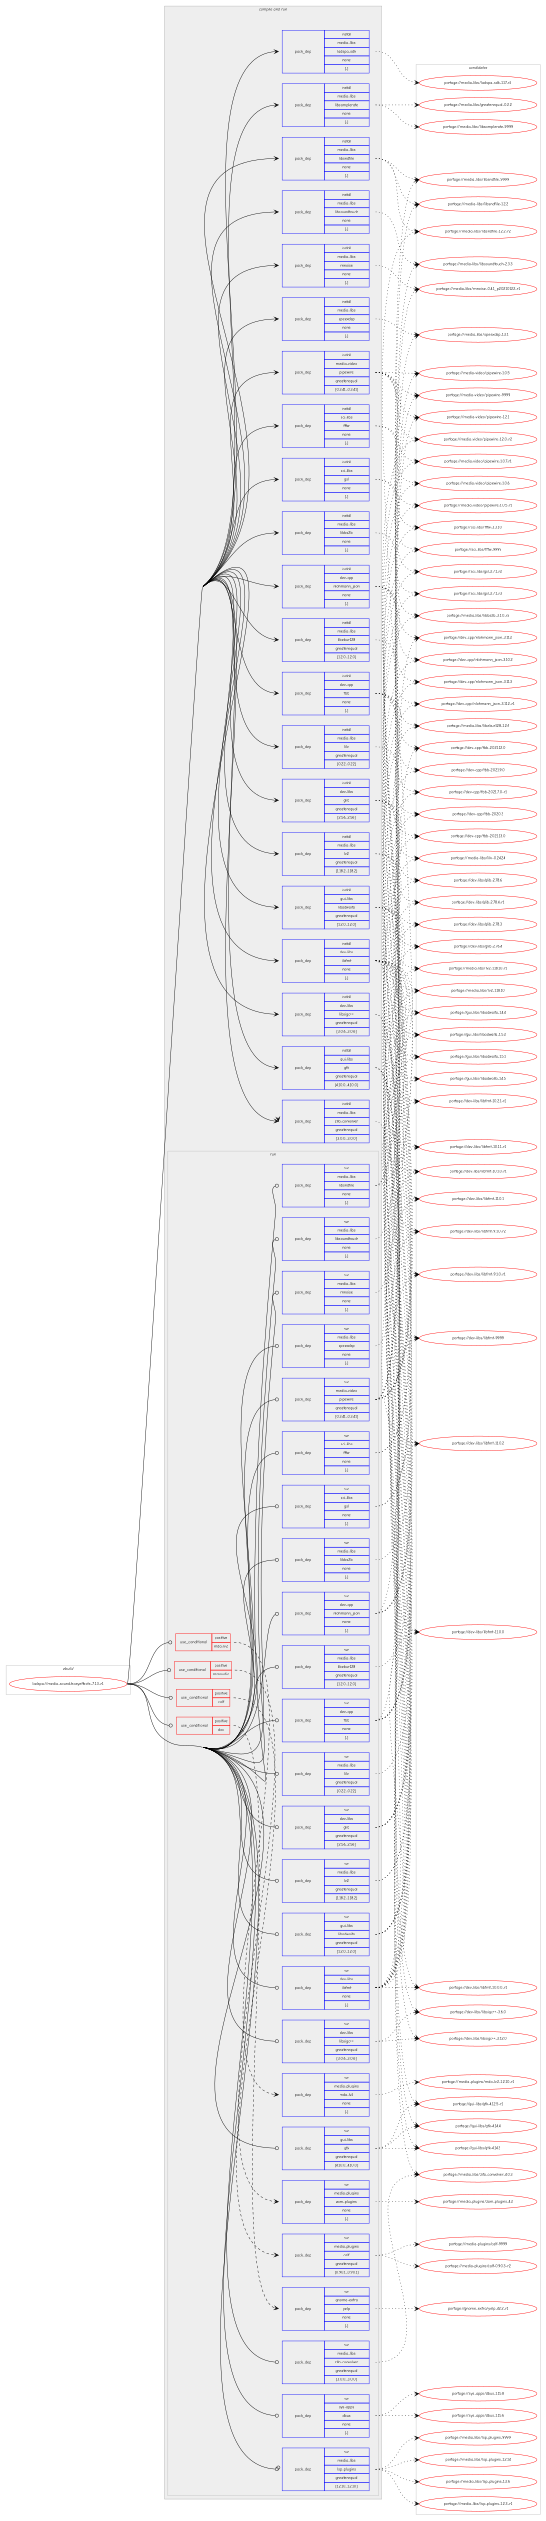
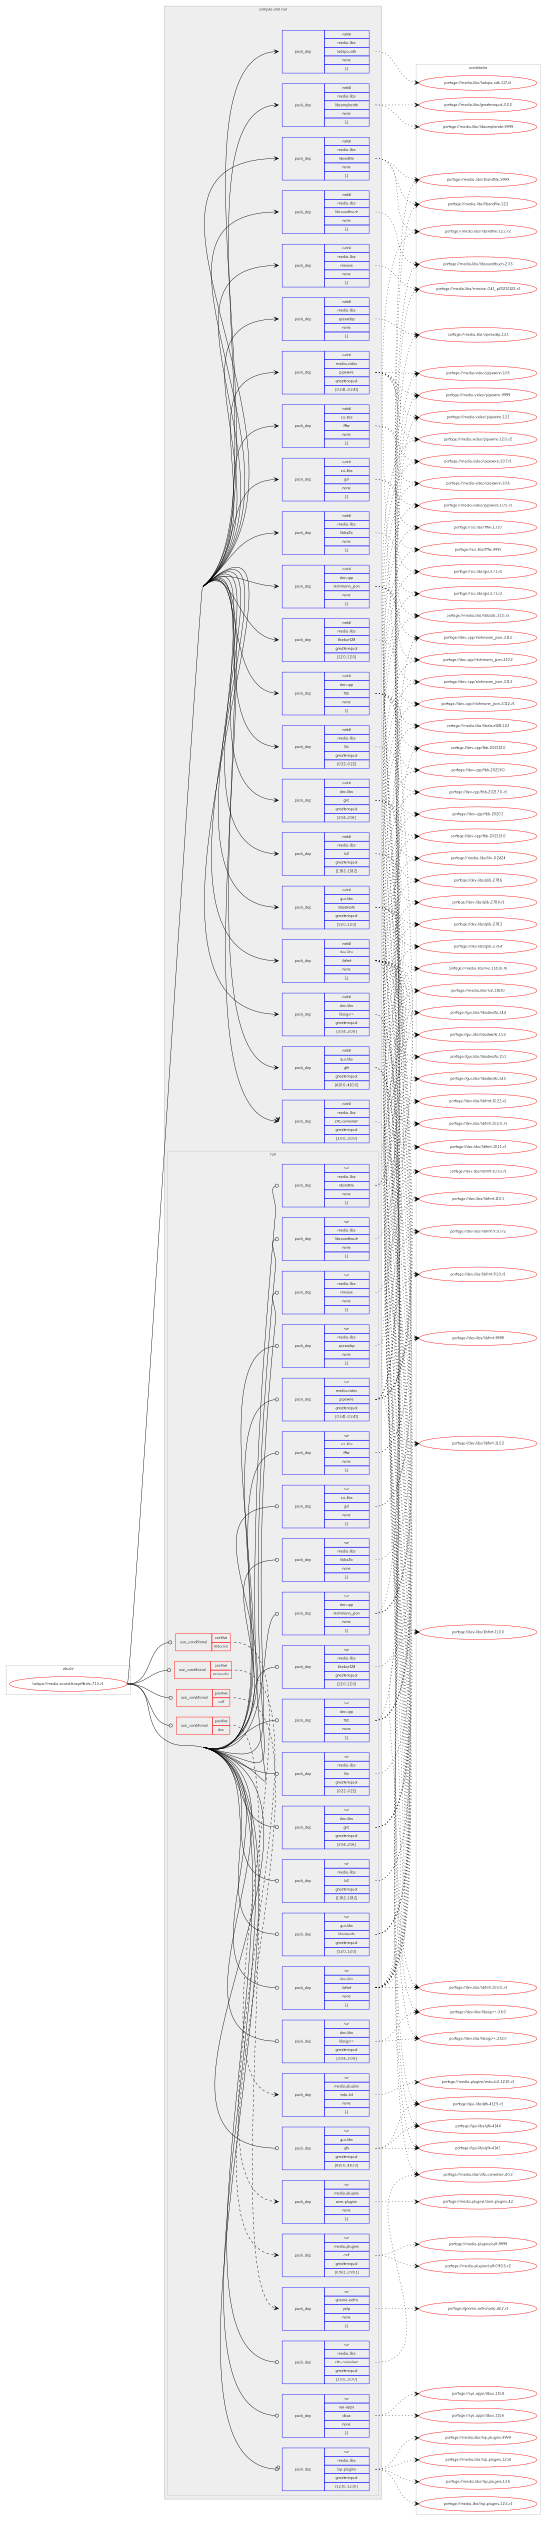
node "portage://media-libs/lv2-1.18.10-r1": label "portage://media-libs/lv2-1.18.10-r1" -> "portage://media-libs/lv2-1.18.10-r6"
node "portage://dev-libs/libfmt-10.2.0-r1": added
